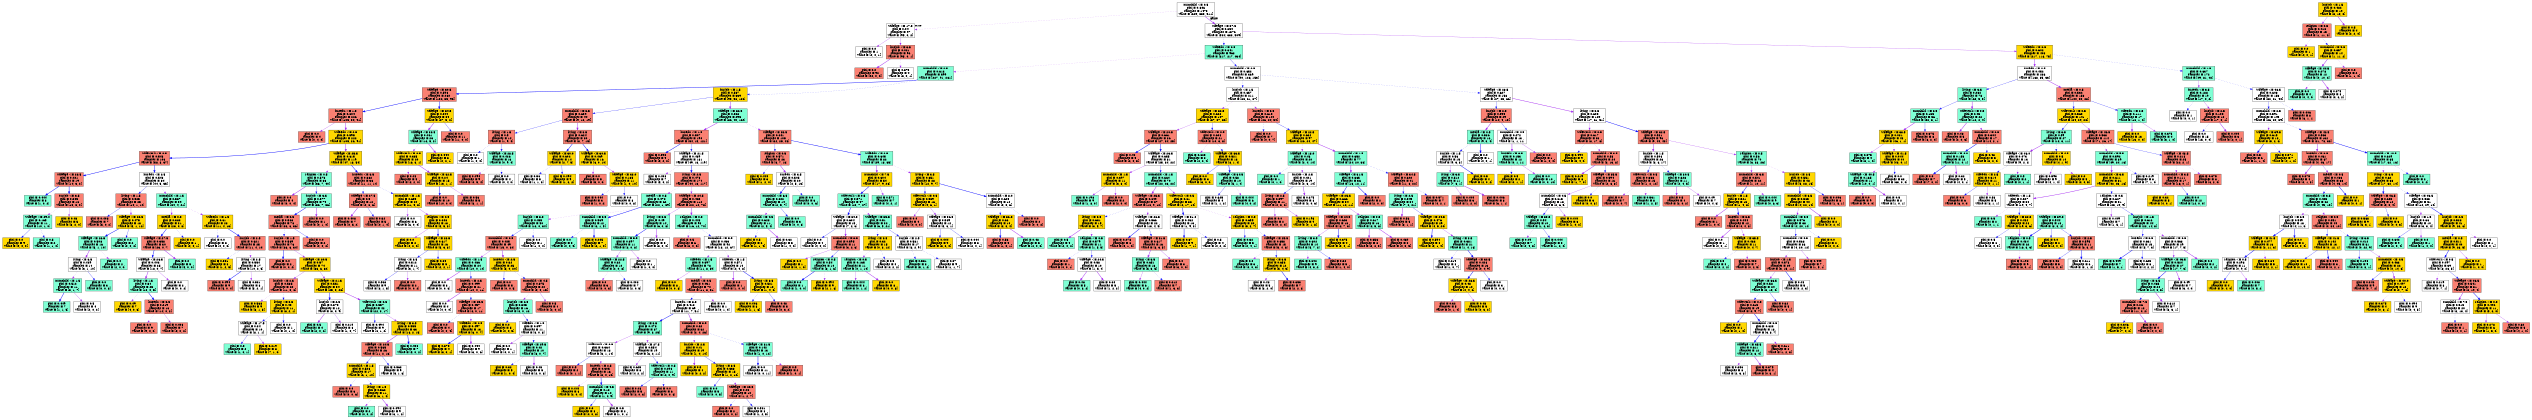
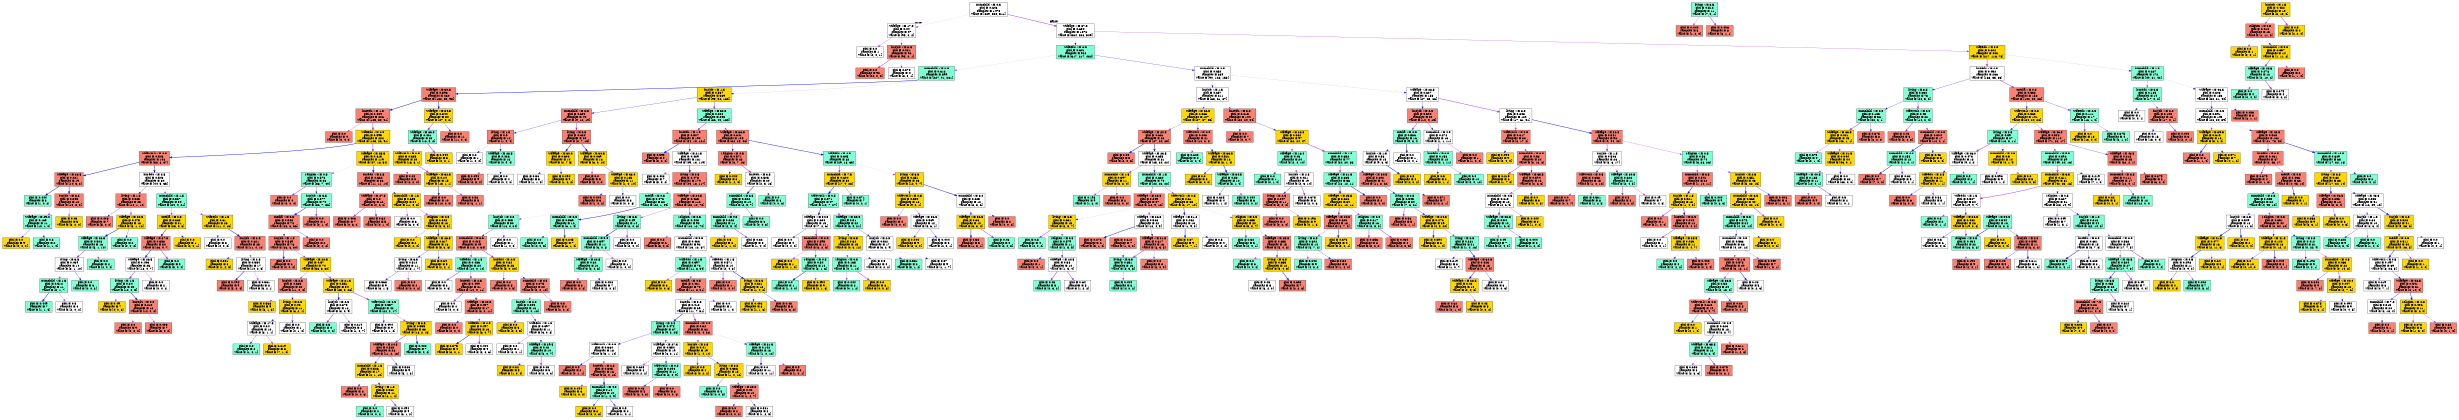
edge "husjob <= 1.5 gini = 0.56 samples = 15 value = [9, 3, 3]" -> "living <= 3.5 gini = 0.512 samples = 11 value = [7, 3, 1]": removed
edge "living <= 3.5 gini = 0.651 samples = 13 value = [5, 3, 5]" -> "gini = 0.612 samples = 7 value = [1, 3, 3]": reversed
edge "living <= 3.5 gini = 0.478 samples = 37 value = [9, 3, 25]" -> "wifework <= 0.5 gini = 0.364 samples = 18 value = [3, 1, 14]": color purple -> blue
